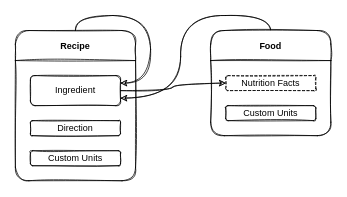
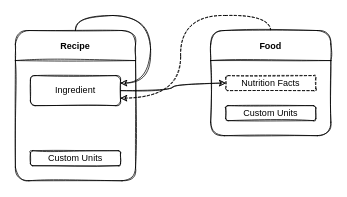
edge "Food" -> "Ingredient": style solid -> dashed
node "Direction": removed
